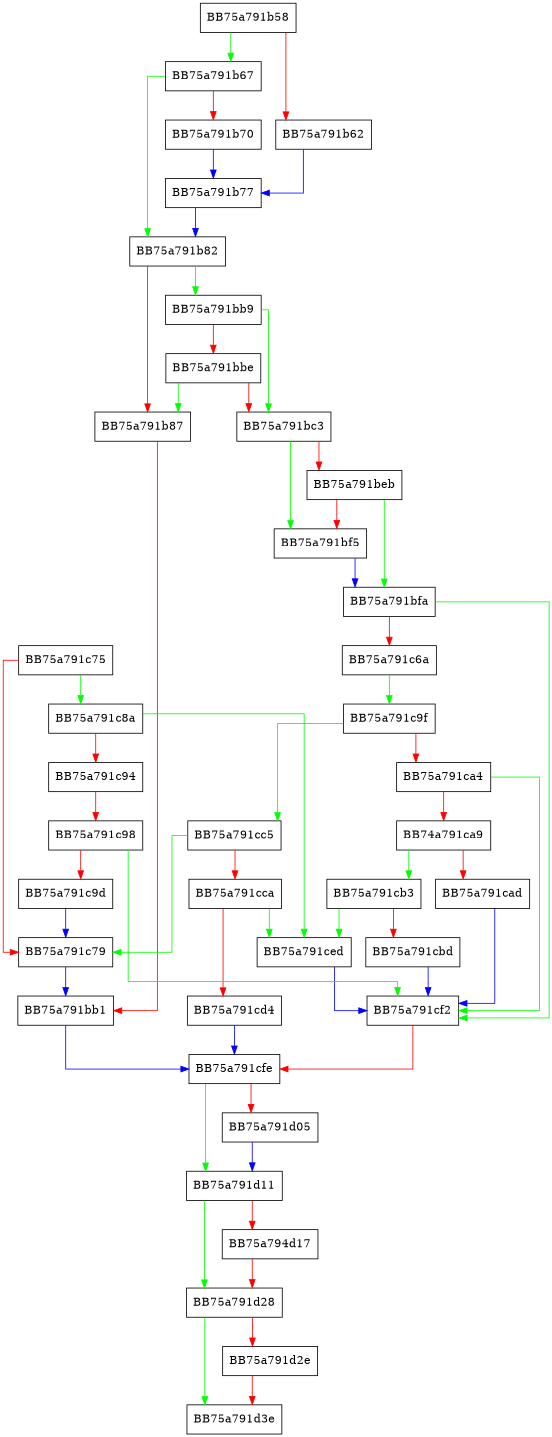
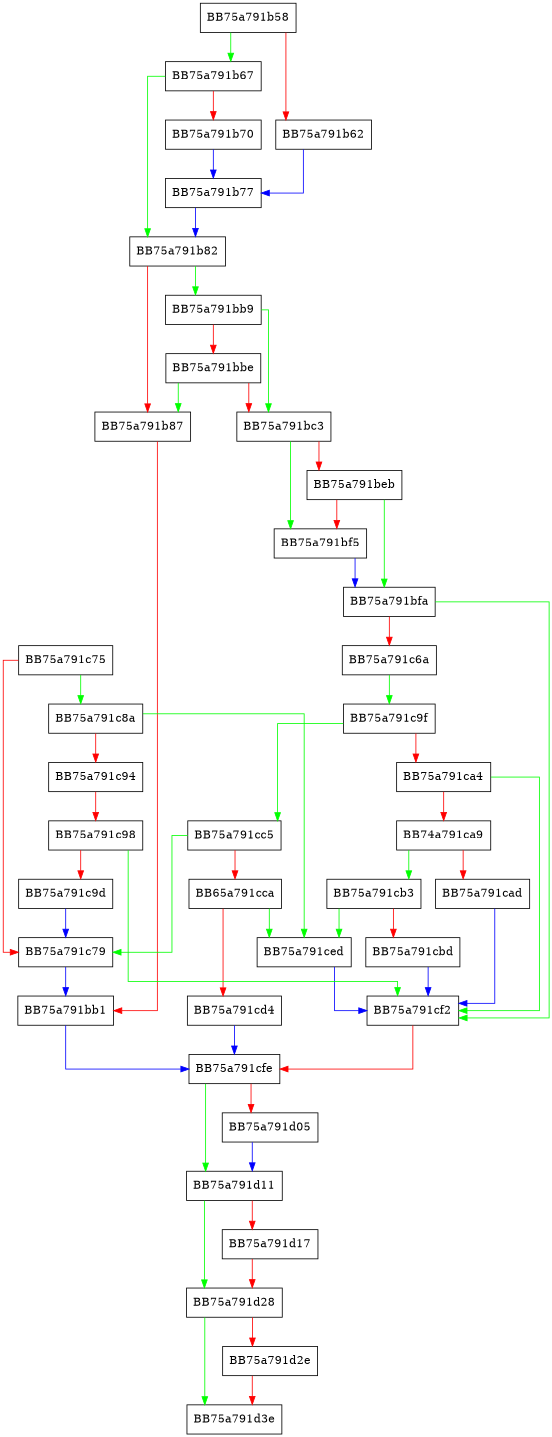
node "BB75a791cca": label "BB75a791cca" -> "BB65a791cca"
node "BB75a794d17": label "BB75a794d17" -> "BB75a791d17"
